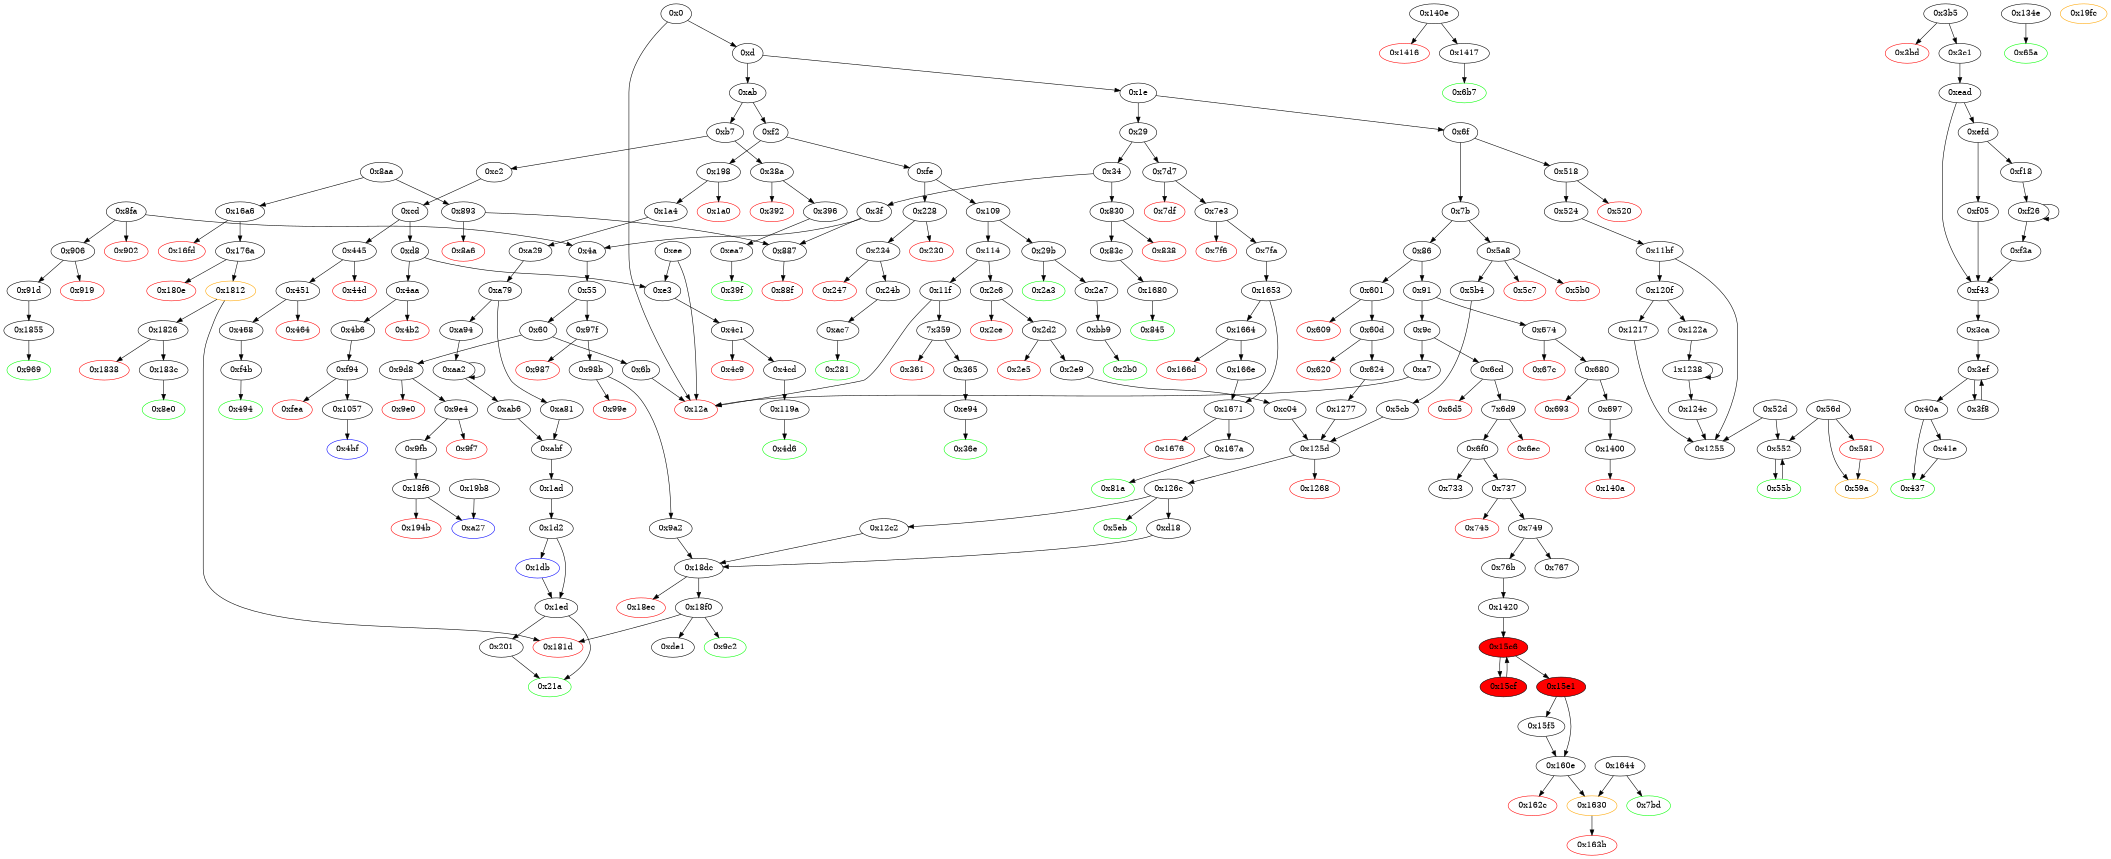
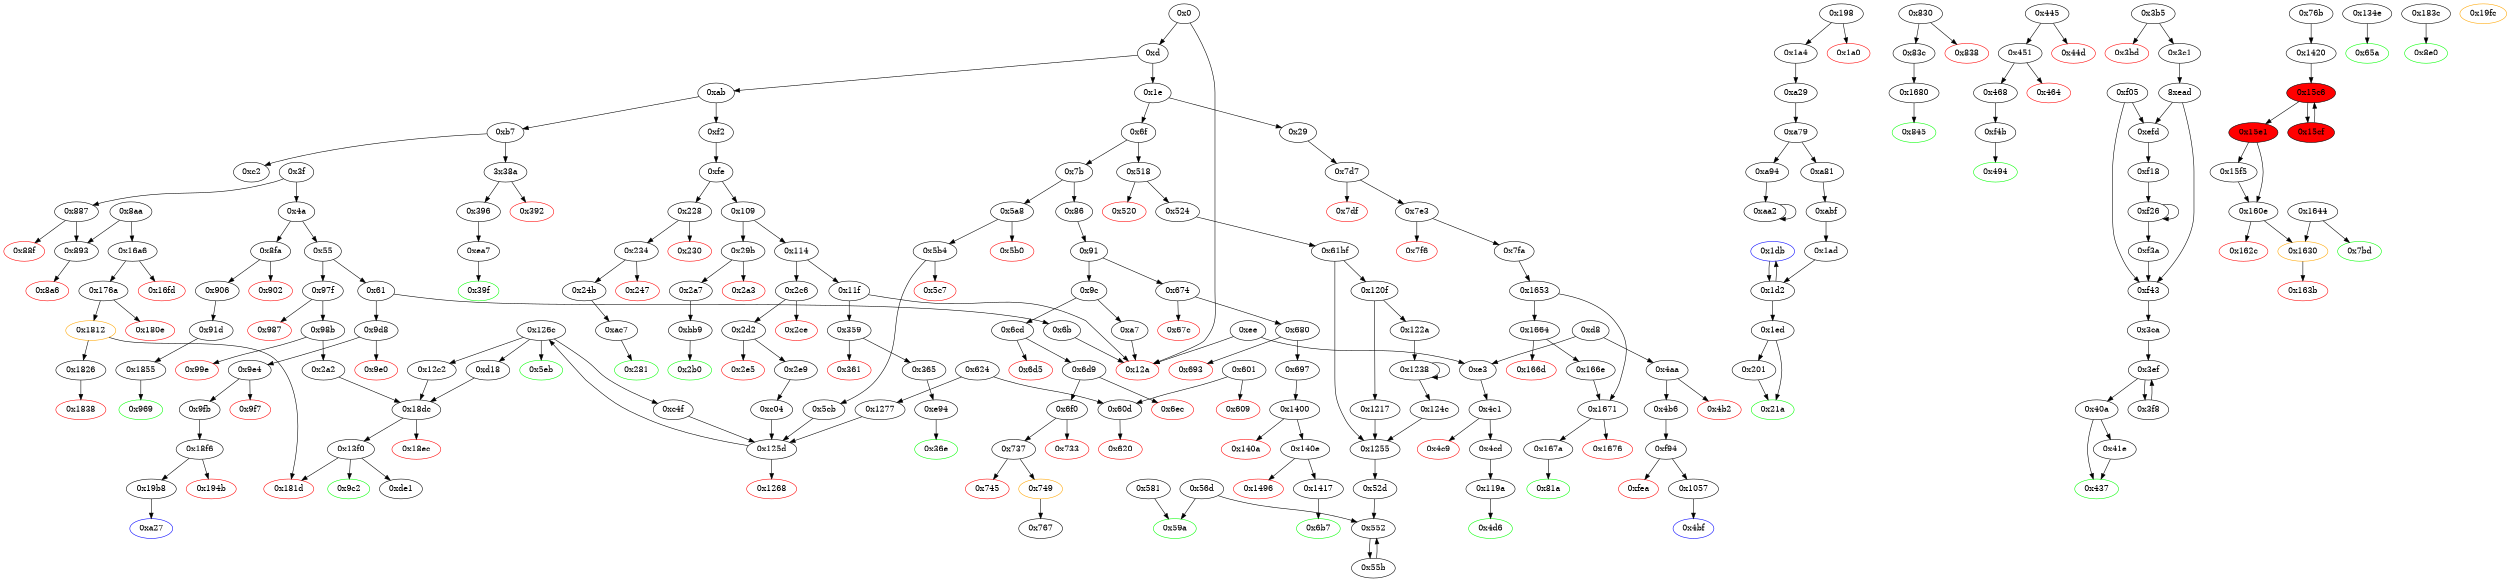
node "0x1416": label "0x1416" -> "0x1496"
node "0xead": label "0xead" -> "8xead"
edge "0xf2" -> "0x198": removed
edge "0xefd" -> "0xf05": reversed
node "0x38a": label "0x38a" -> "3x38a"
node "0x34": removed
node "0xcd": removed
edge "0x893" -> "0x887": reversed
edge "0x8fa" -> "0x4a": reversed
node "0x11bf": label "0x11bf" -> "0x61bf"
edge "0x86" -> "0x601": removed
edge "0x5a8" -> "0x5c7": now "0x5b4" -> "0x5c7"
node "0x919": removed
node "0x2a3": color green -> red
node "0x60": label "0x60" -> "0x61"
node "7x359": label "7x359" -> "0x359"
edge "0x1826" -> "0x183c": removed
edge "0x60d" -> "0x624": reversed
node "1x1238": label "1x1238" -> "0x1238"
node "0xab6": removed
node "0xc4f": added
node "7x6d9": label "7x6d9" -> "0x6d9"
edge "0x1400" -> "0x140e": added
edge "0x56d" -> "0x581": removed
edge "0x52d" -> "0x1255": reversed
node "0x581": color red -> black
node "0x733": color black -> red
node "0x55b": color green -> black
node "0x59a": color orange -> green
edge "0x18f6" -> "0xa27": now "0x18f6" -> "0x19b8"
node "0x9a2": label "0x9a2" -> "0x2a2"
node "0x749": color black -> orange
edge "0x749" -> "0x76b": removed
edge "0x1db" -> "0x1ed": now "0x1db" -> "0x1d2"
node "0x18f0": label "0x18f0" -> "0x13f0"
